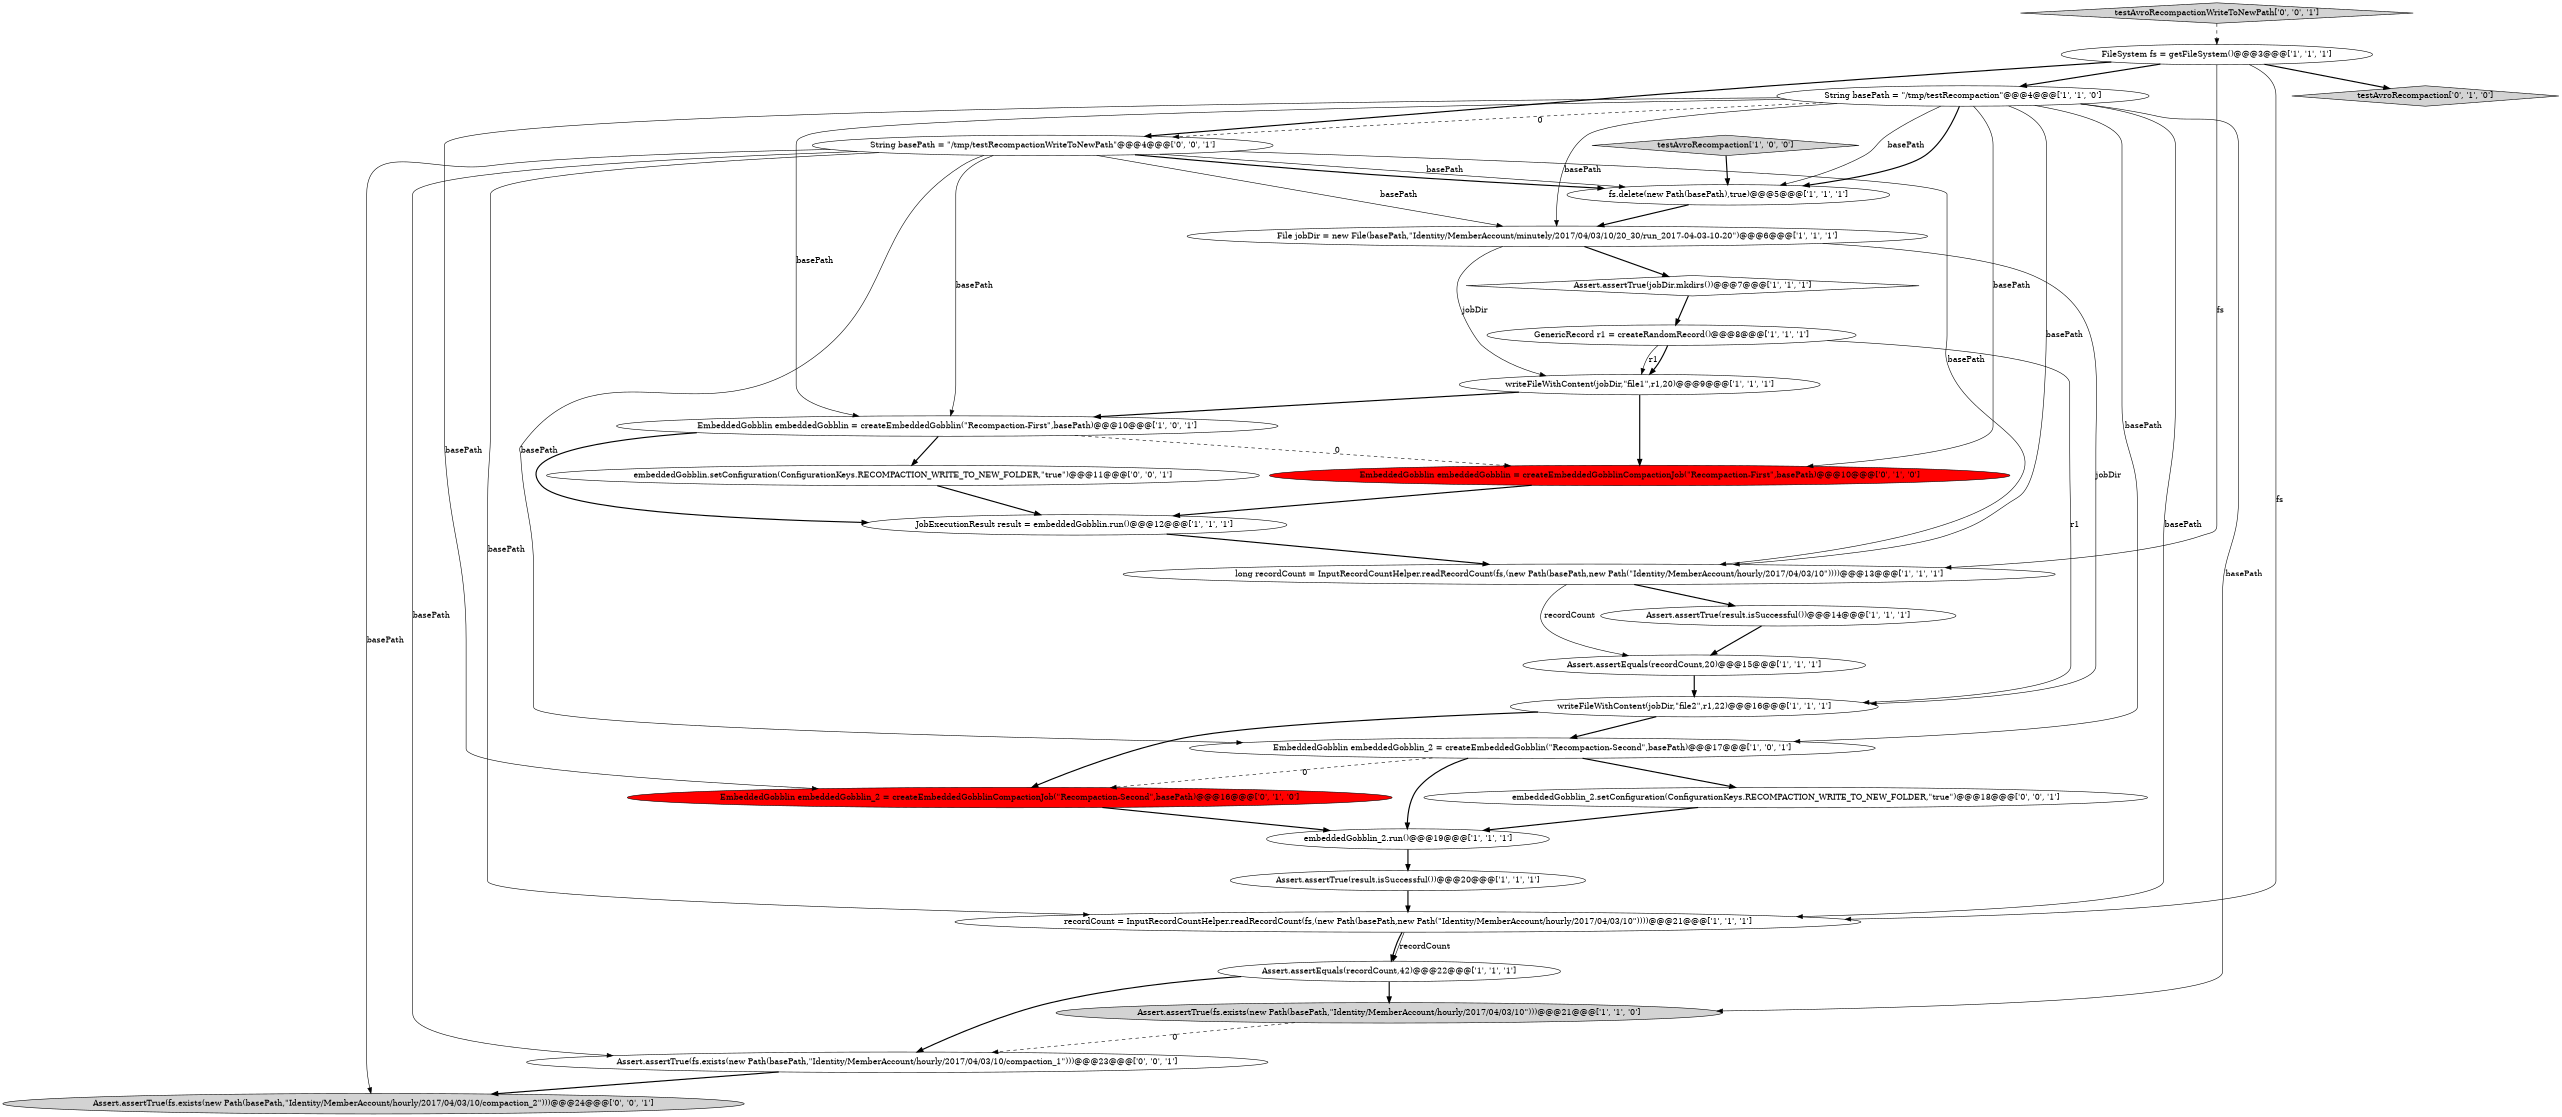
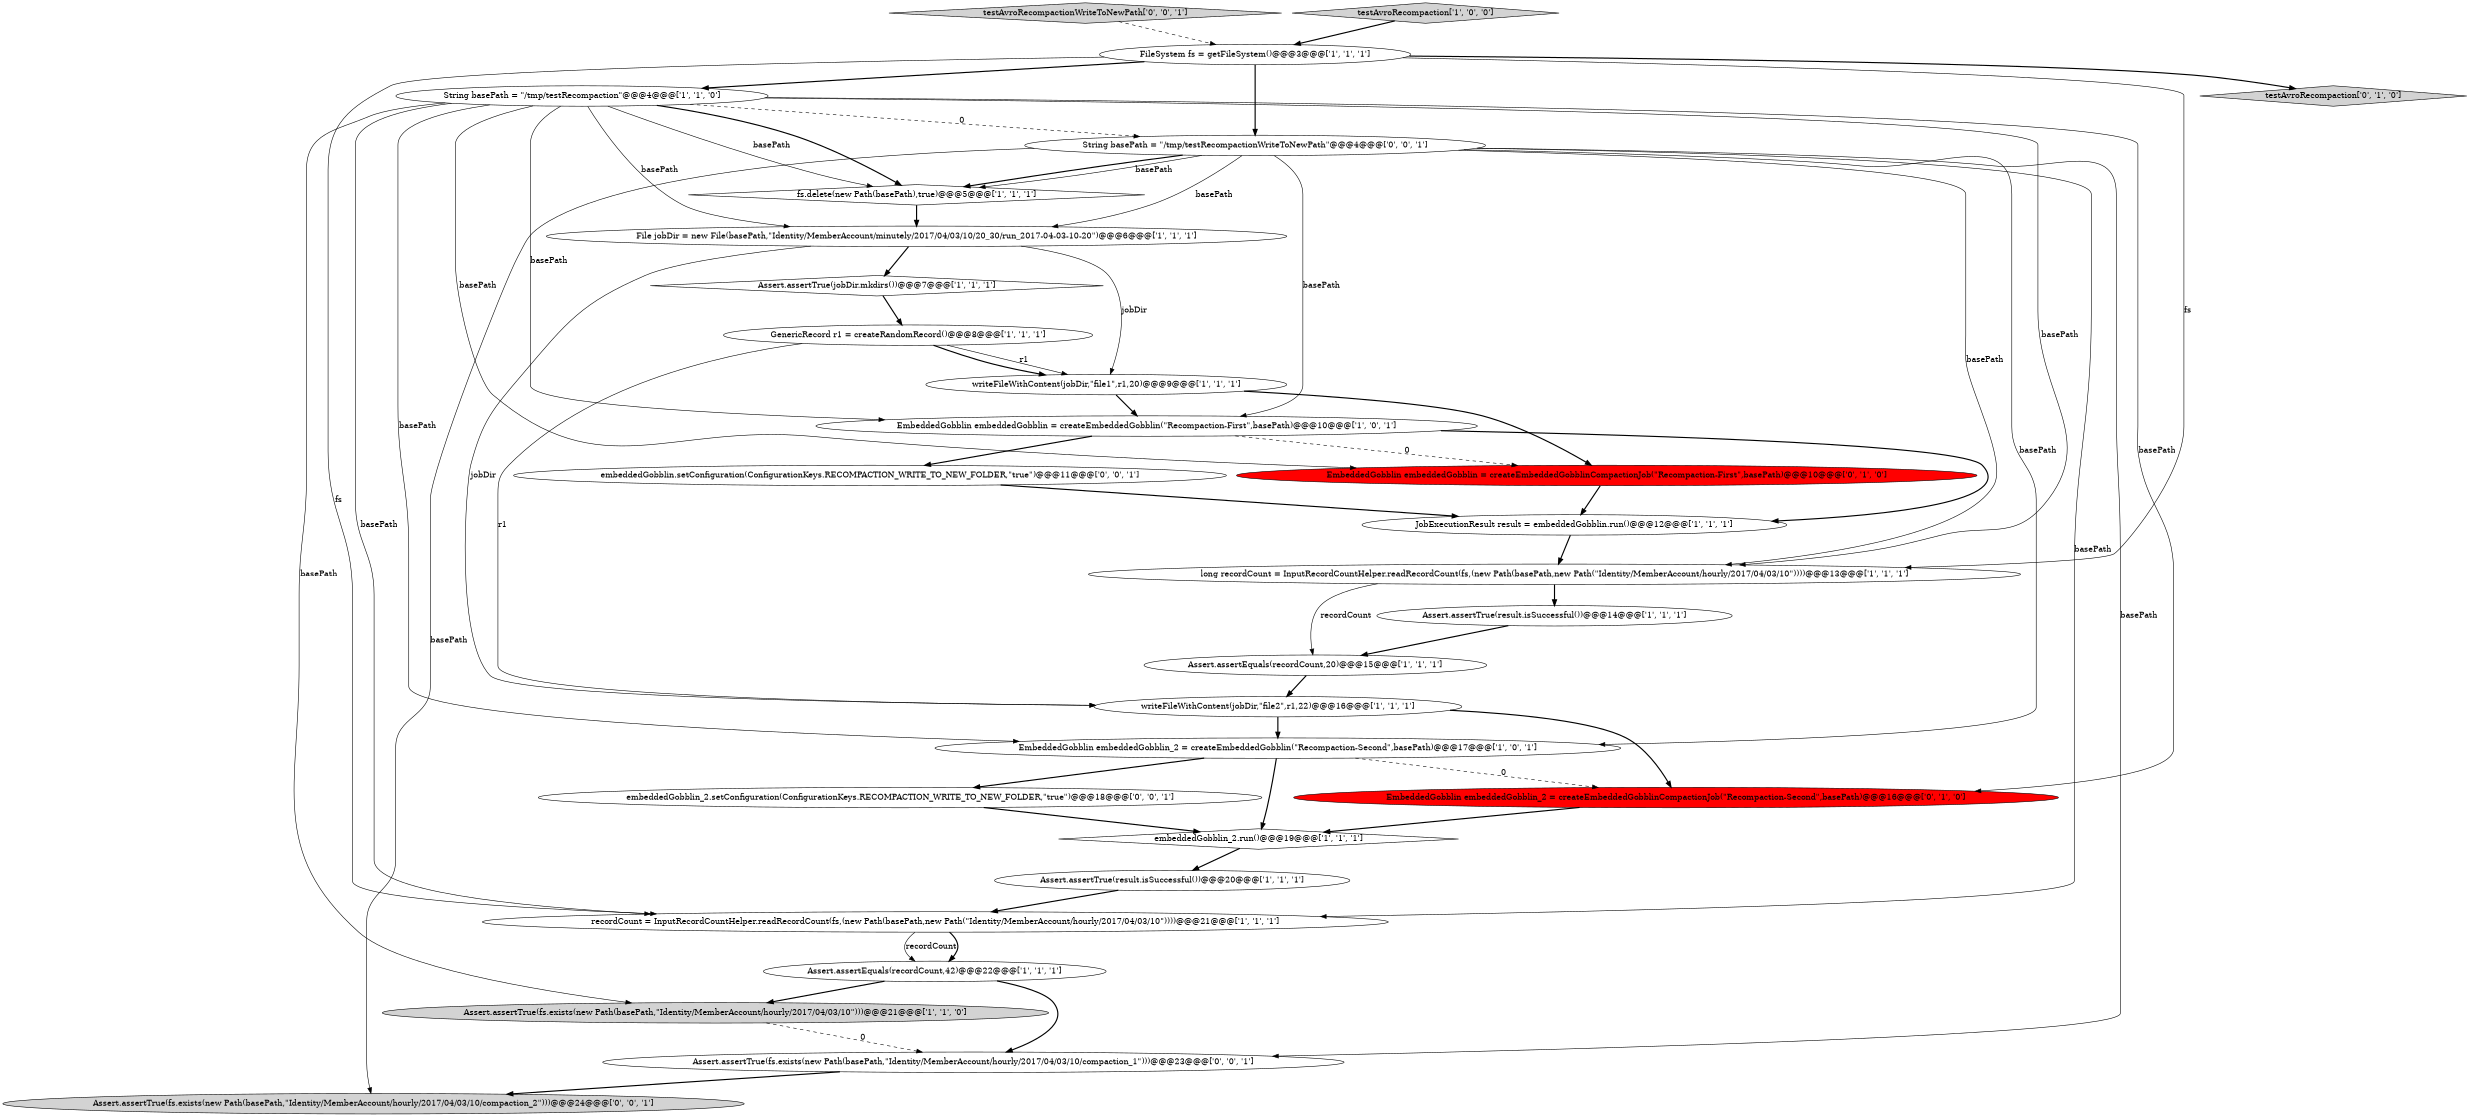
edge "testAvroRecompaction['1', '0', '0']" -> "fs.delete(new Path(basePath),true)@@@5@@@['1', '1', '1']": now "testAvroRecompaction['1', '0', '0']" -> "FileSystem fs = getFileSystem()@@@3@@@['1', '1', '1']"
node "fs.delete(new Path(basePath),true)@@@5@@@['1', '1', '1']": shape ellipse -> diamond
node "embeddedGobblin_2.run()@@@19@@@['1', '1', '1']": shape ellipse -> diamond
